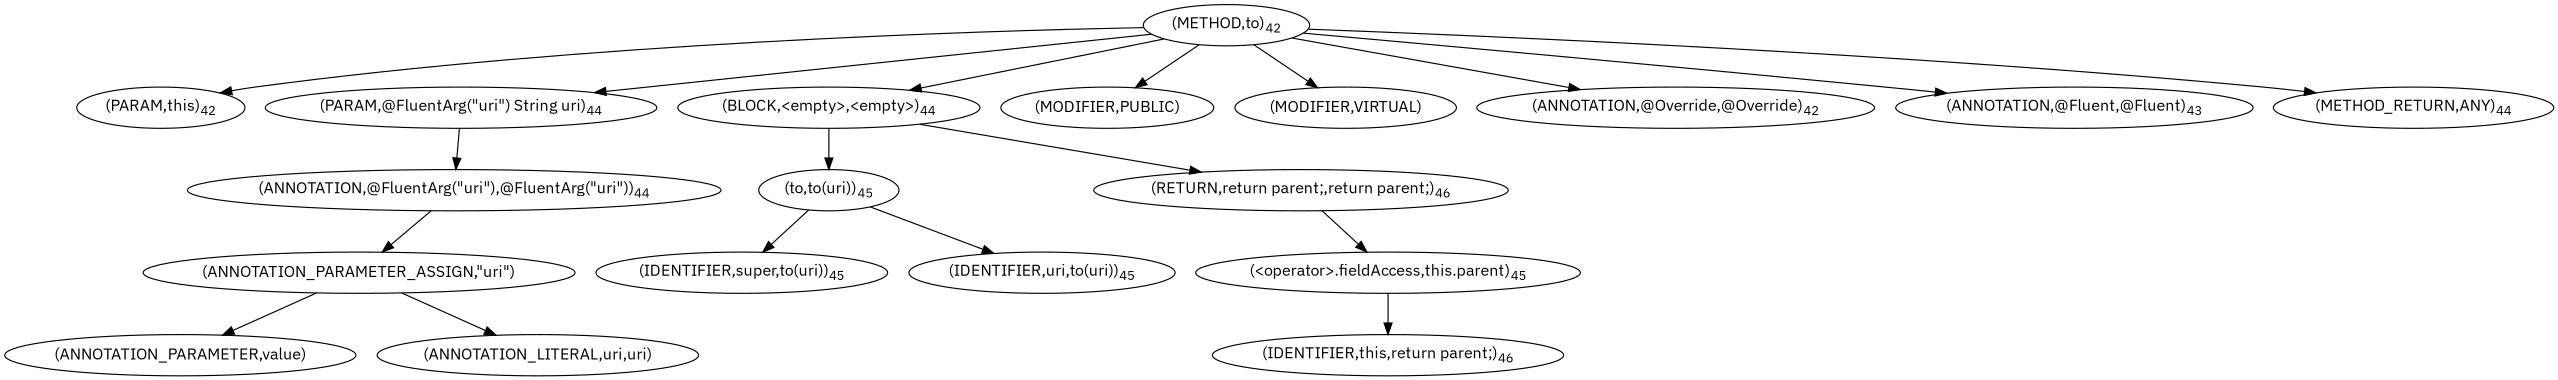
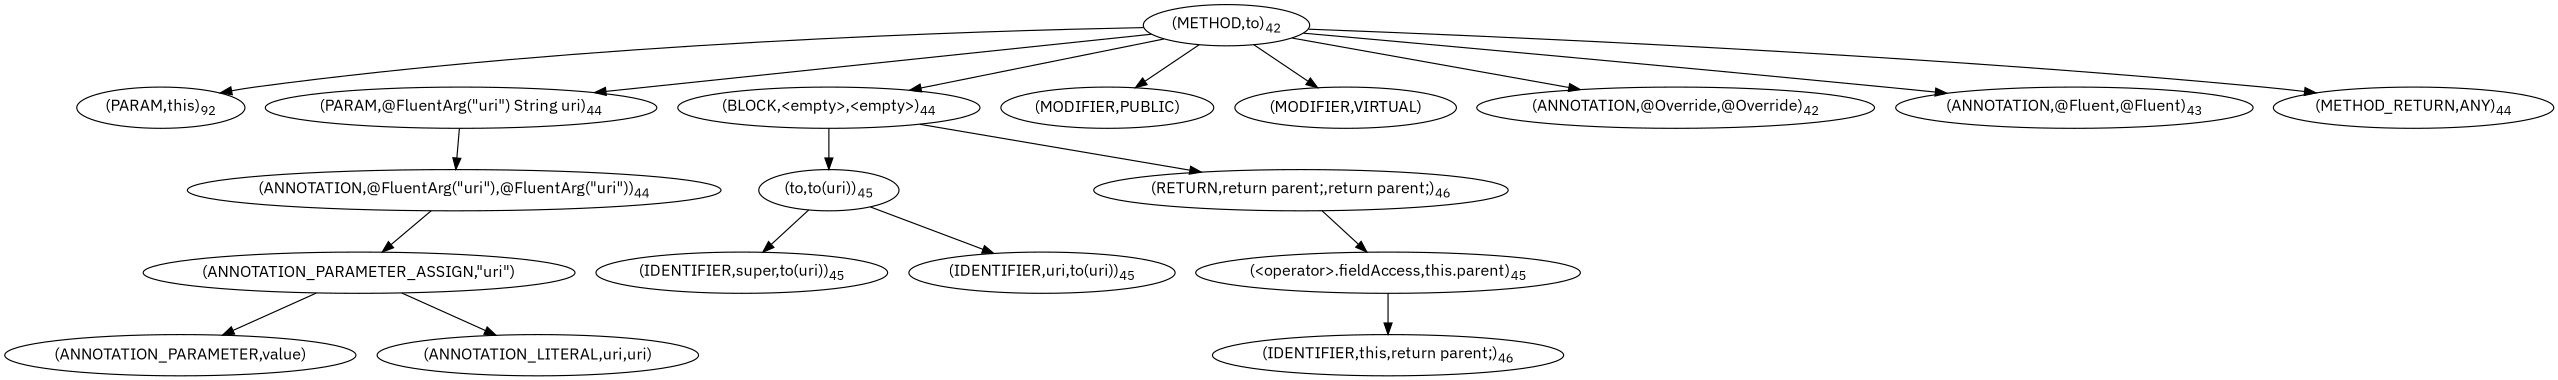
node "(PARAM,this)": text "42" -> "92"
